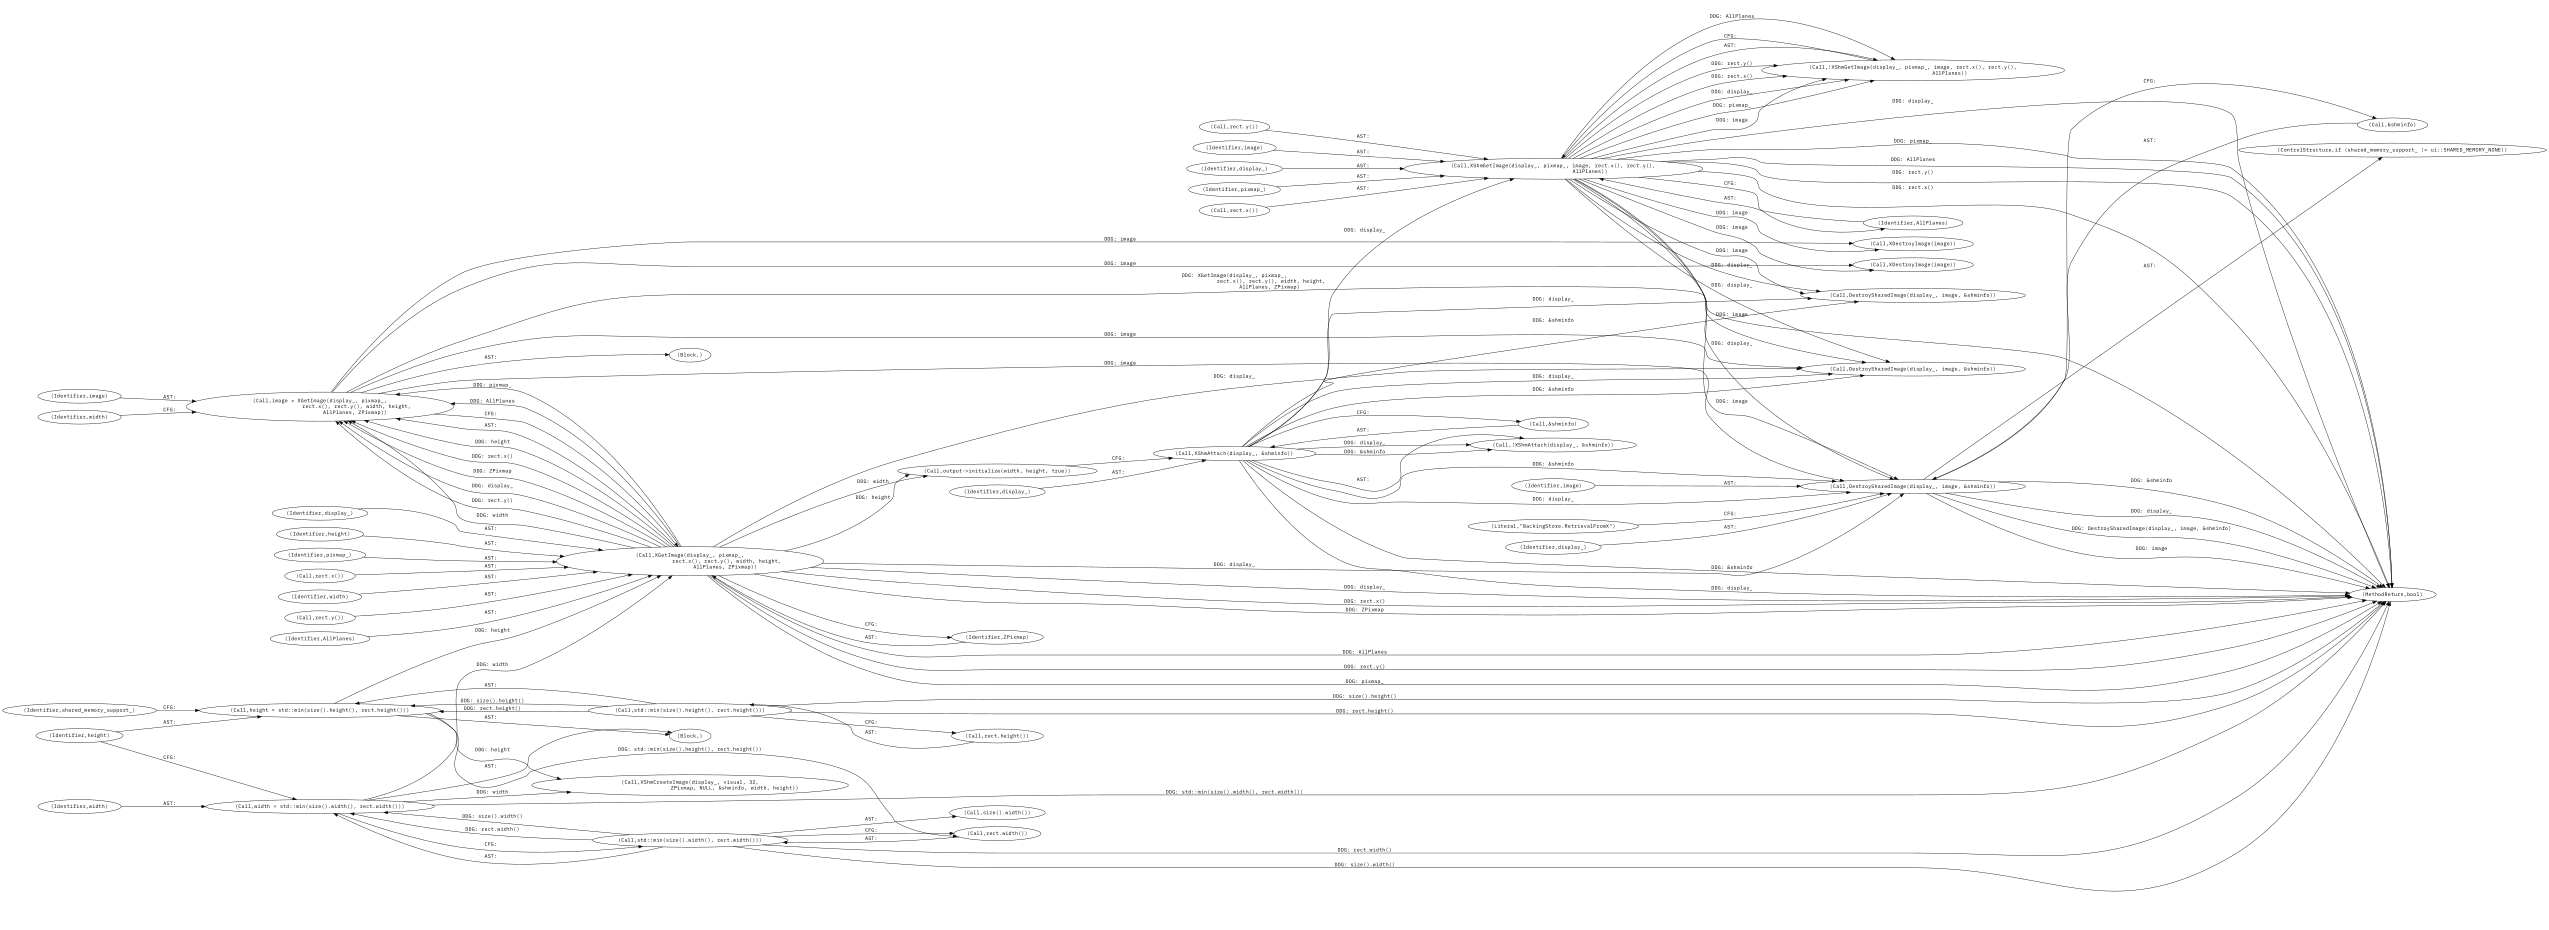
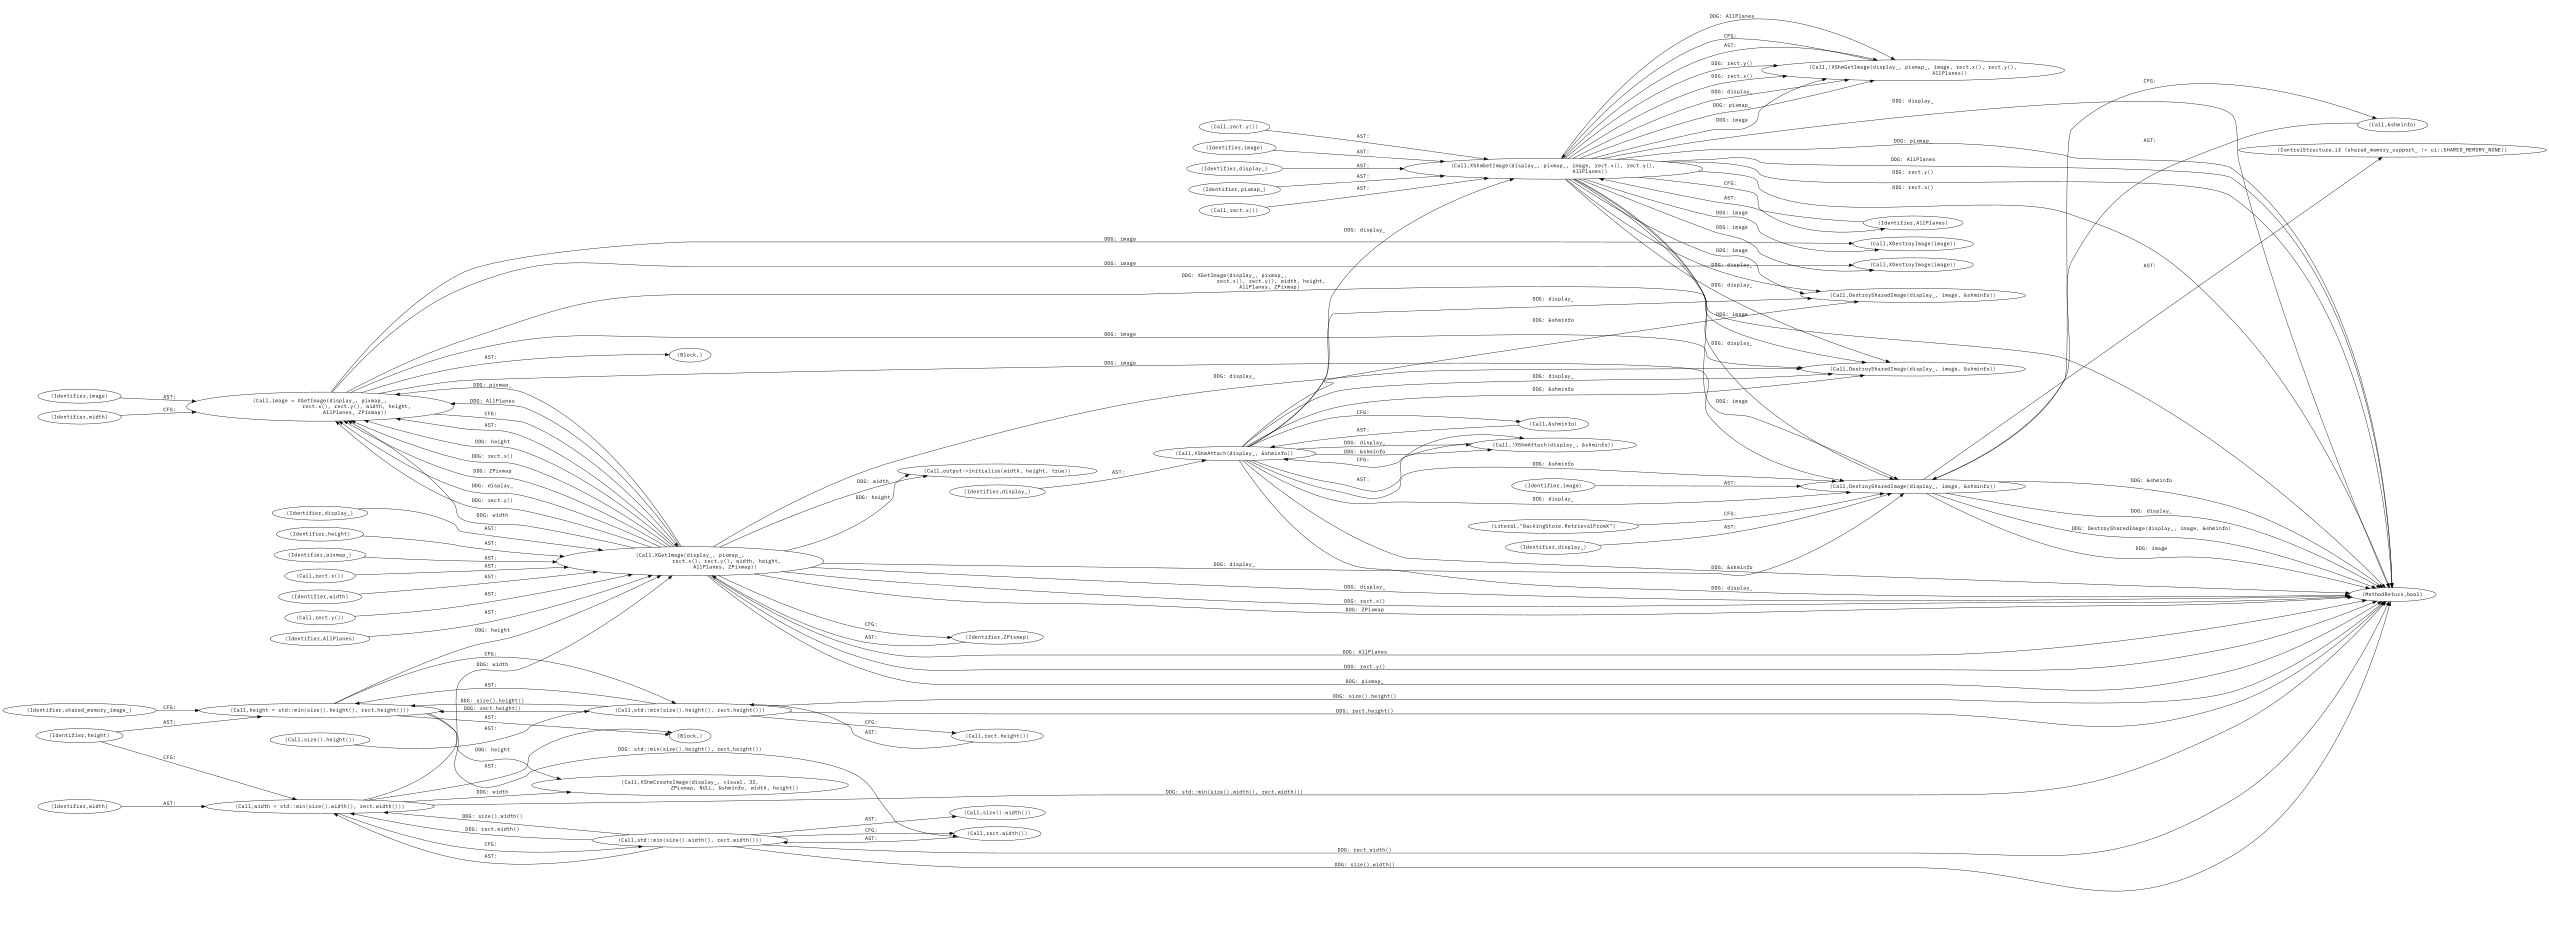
edge "(Call,output->initialize(width, height, true))" -> "(Call,XShmAttach(display_, &shminfo))": now "(Call,!XShmAttach(display_, &shminfo))" -> "(Call,XShmAttach(display_, &shminfo))"
edge "(Call,height = std::min(size().height(), rect.height()))" -> "(Call,std::min(size().height(), rect.height()))": added, label "CFG:"
node "(Identifier,shared_memory_support_)": label "(Identifier,shared_memory_support_)" -> "(Identifier,shared_memory_image_)"
node "(Call,size().height())": added
